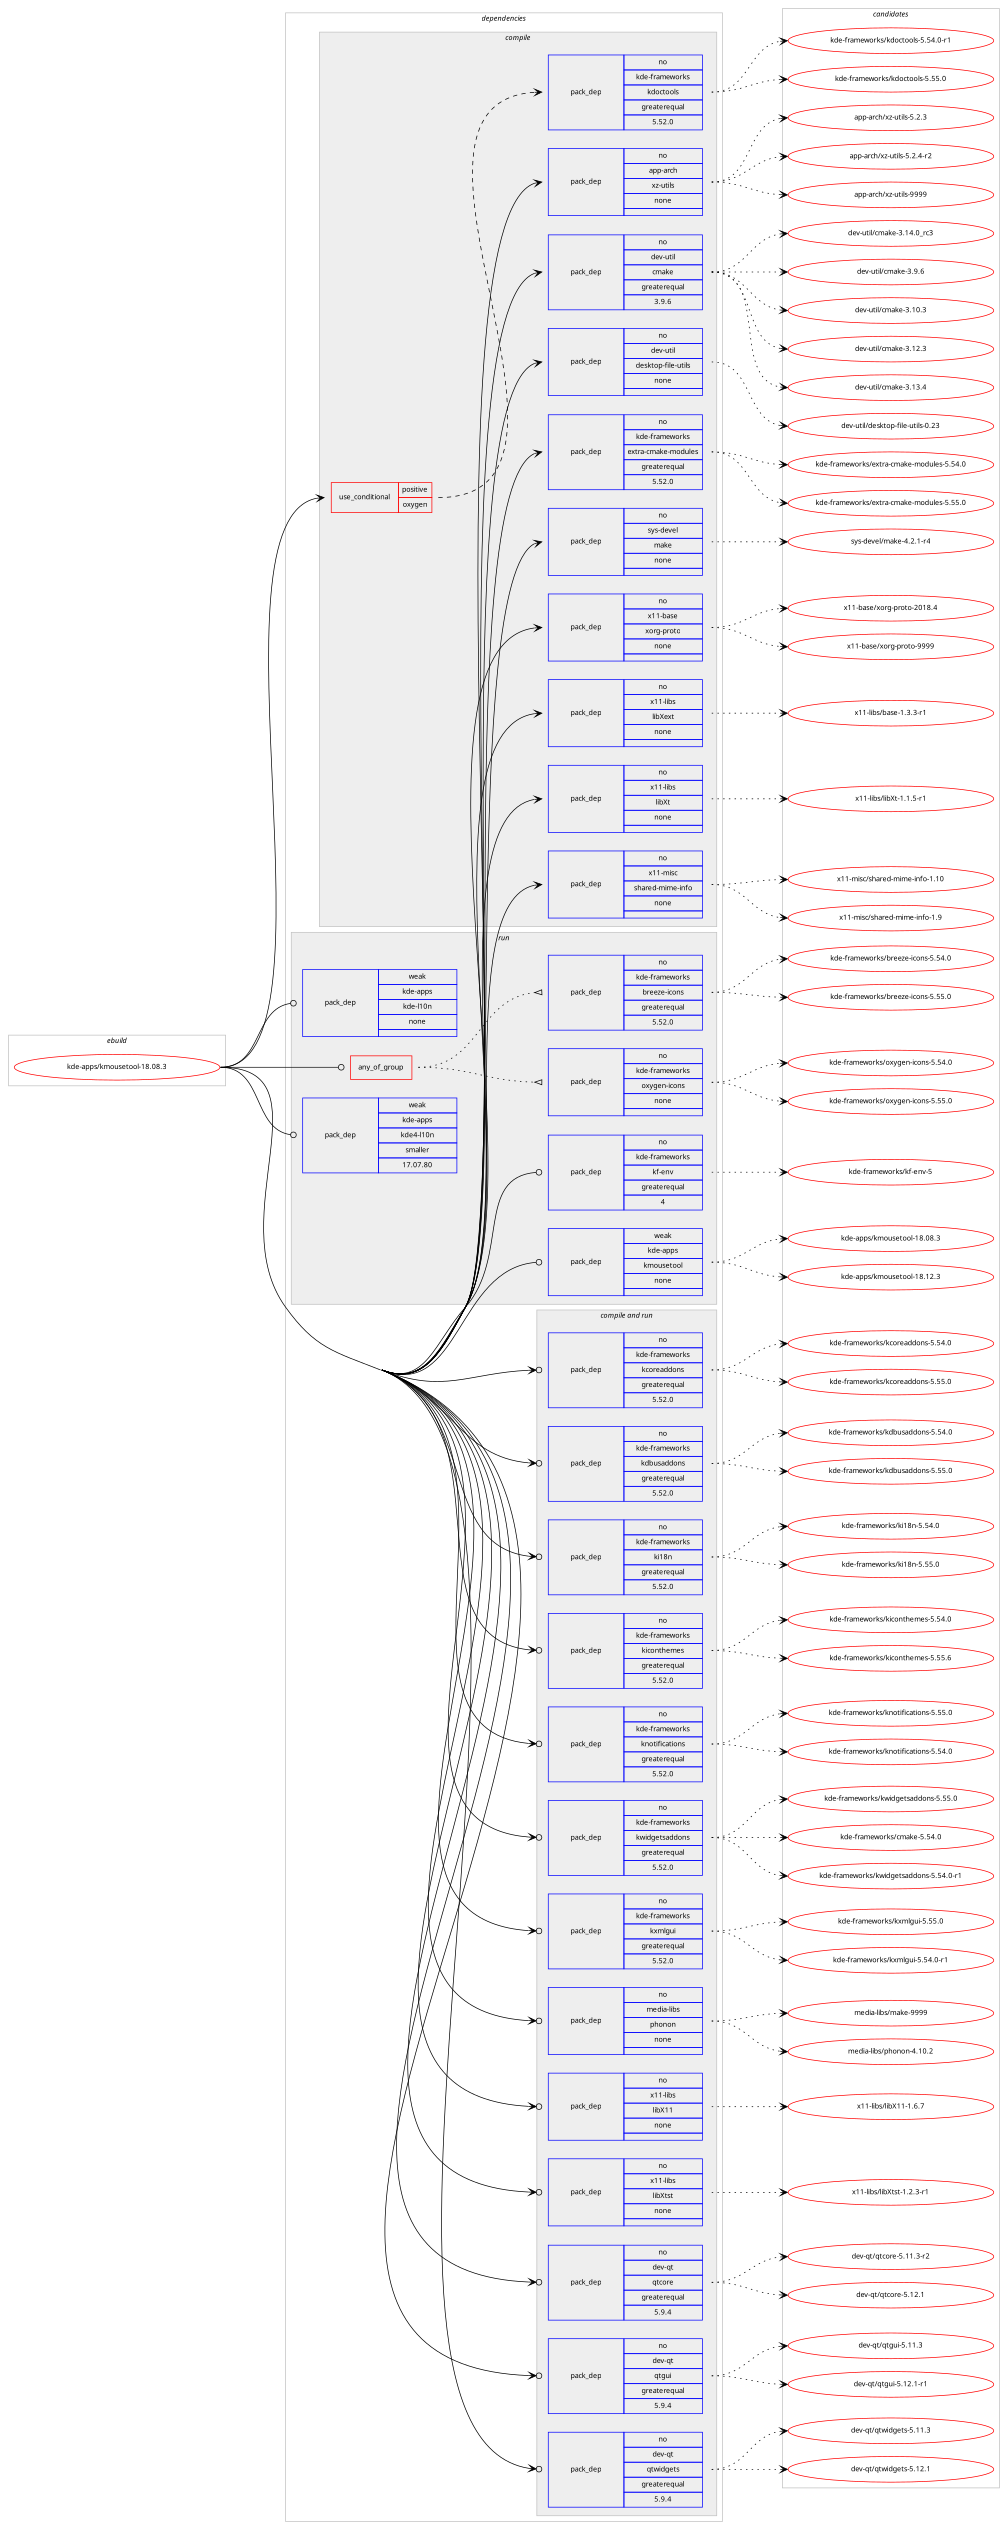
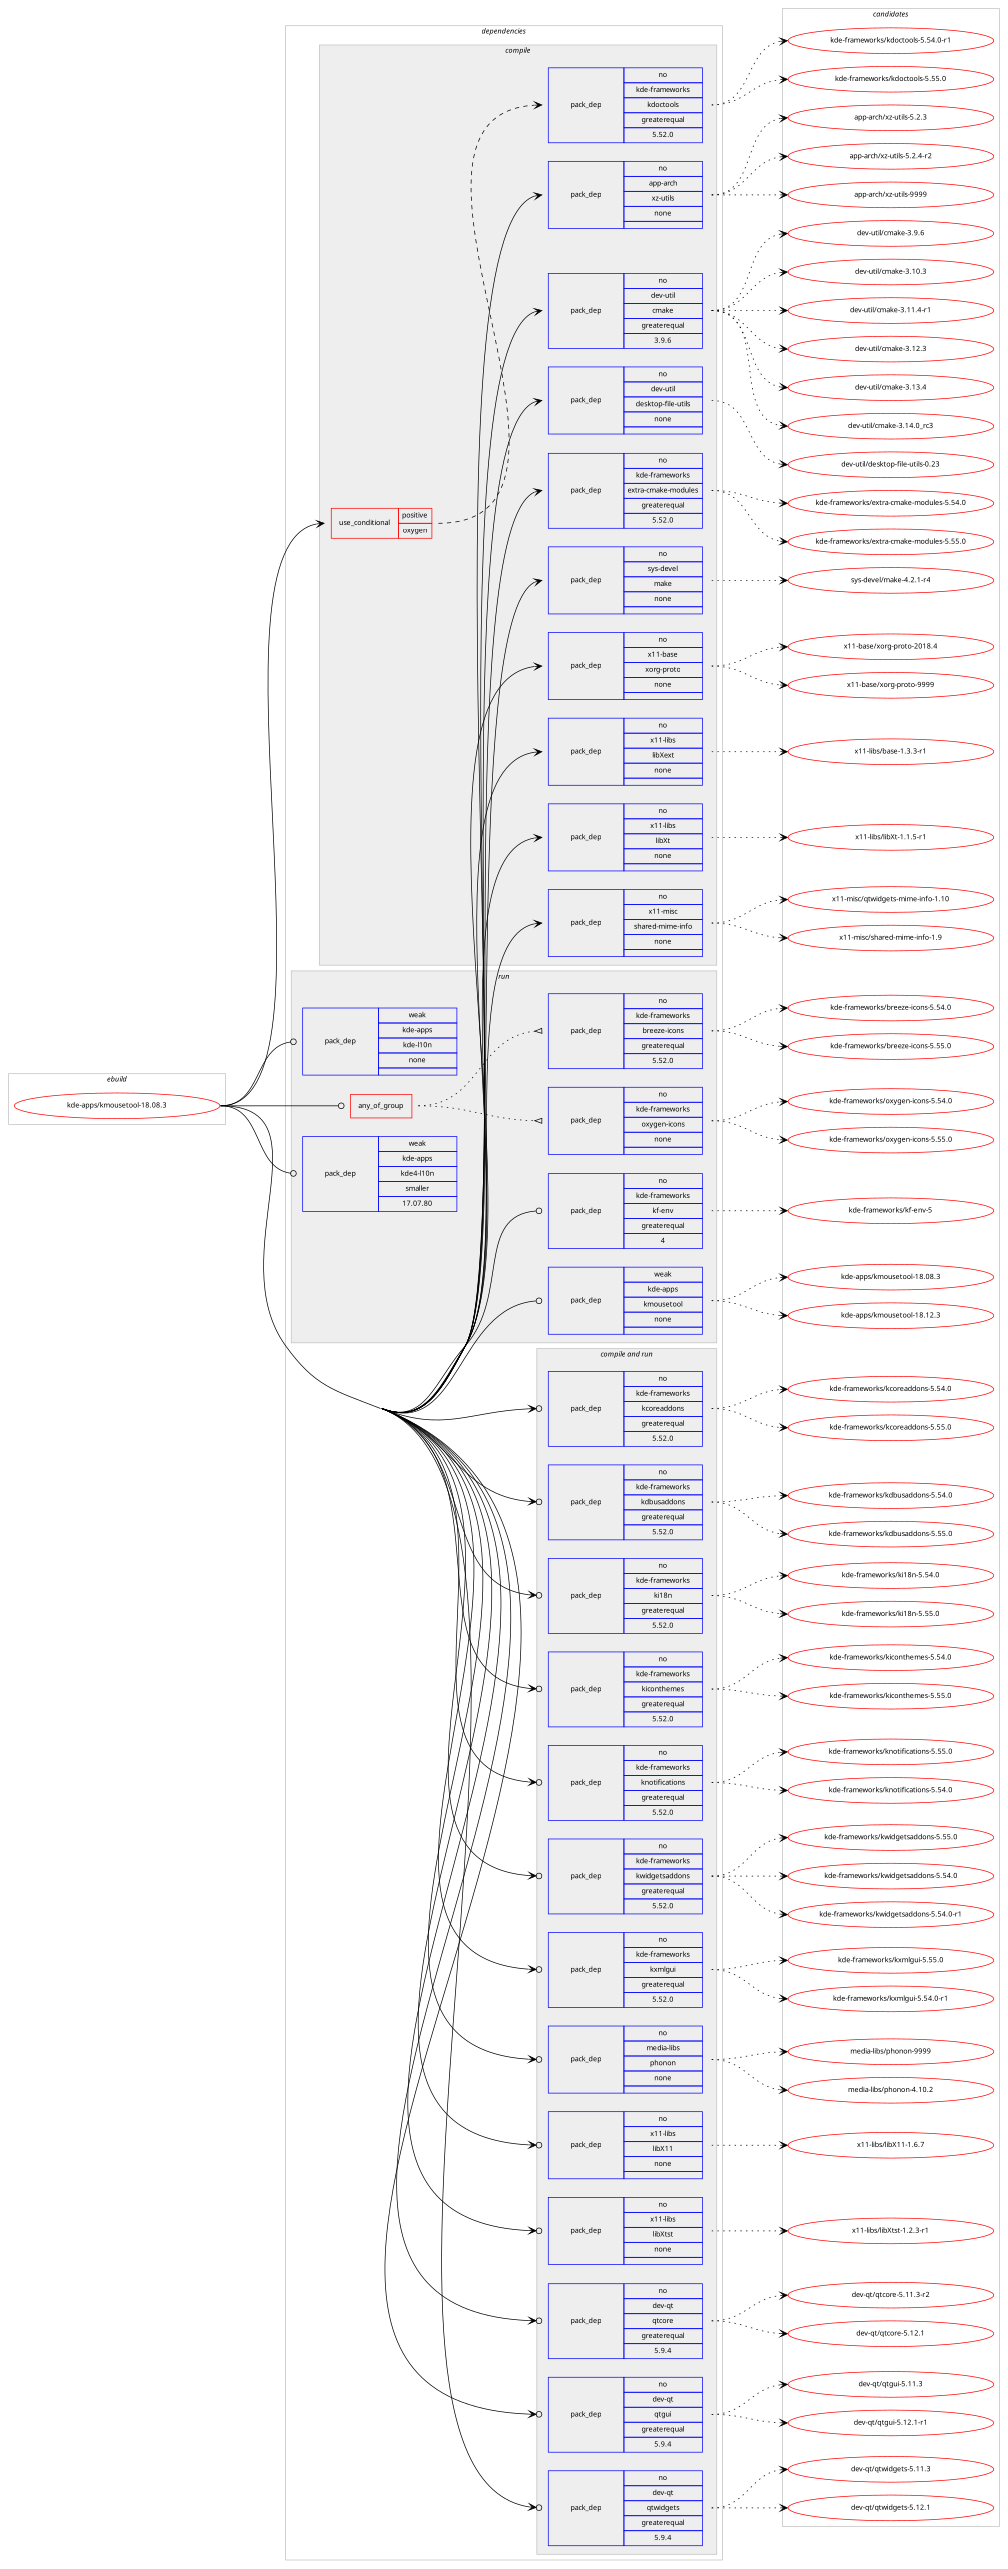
node "dev-util/cmake-3.11.4-r1": added
node "x11-misc/shared-mime-info-1.10": label "x11-misc/shared-mime-info-1.10" -> "x11-misc/qtwidgets-mime-info-1.10"
node "kde-frameworks/kiconthemes-5.55.6": label "kde-frameworks/kiconthemes-5.55.6" -> "kde-frameworks/kiconthemes-5.55.0"
node "kde-frameworks/cmake-5.54.0": label "kde-frameworks/cmake-5.54.0" -> "kde-frameworks/kwidgetsaddons-5.54.0"
node "media-libs/make-9999": label "media-libs/make-9999" -> "media-libs/phonon-9999"
